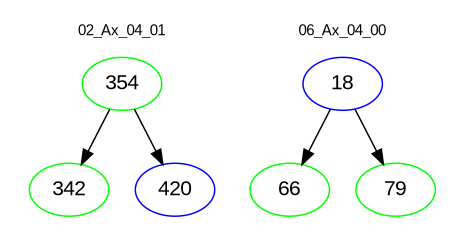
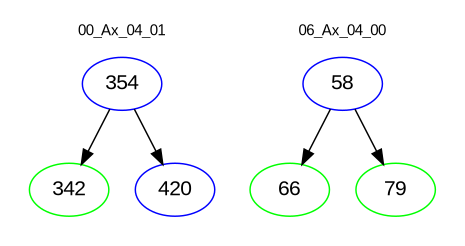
cluster "02_Ax_04_01": label "02_Ax_04_01" -> "00_Ax_04_01"
node "354": color green -> blue
node "18": label "18" -> "58"
